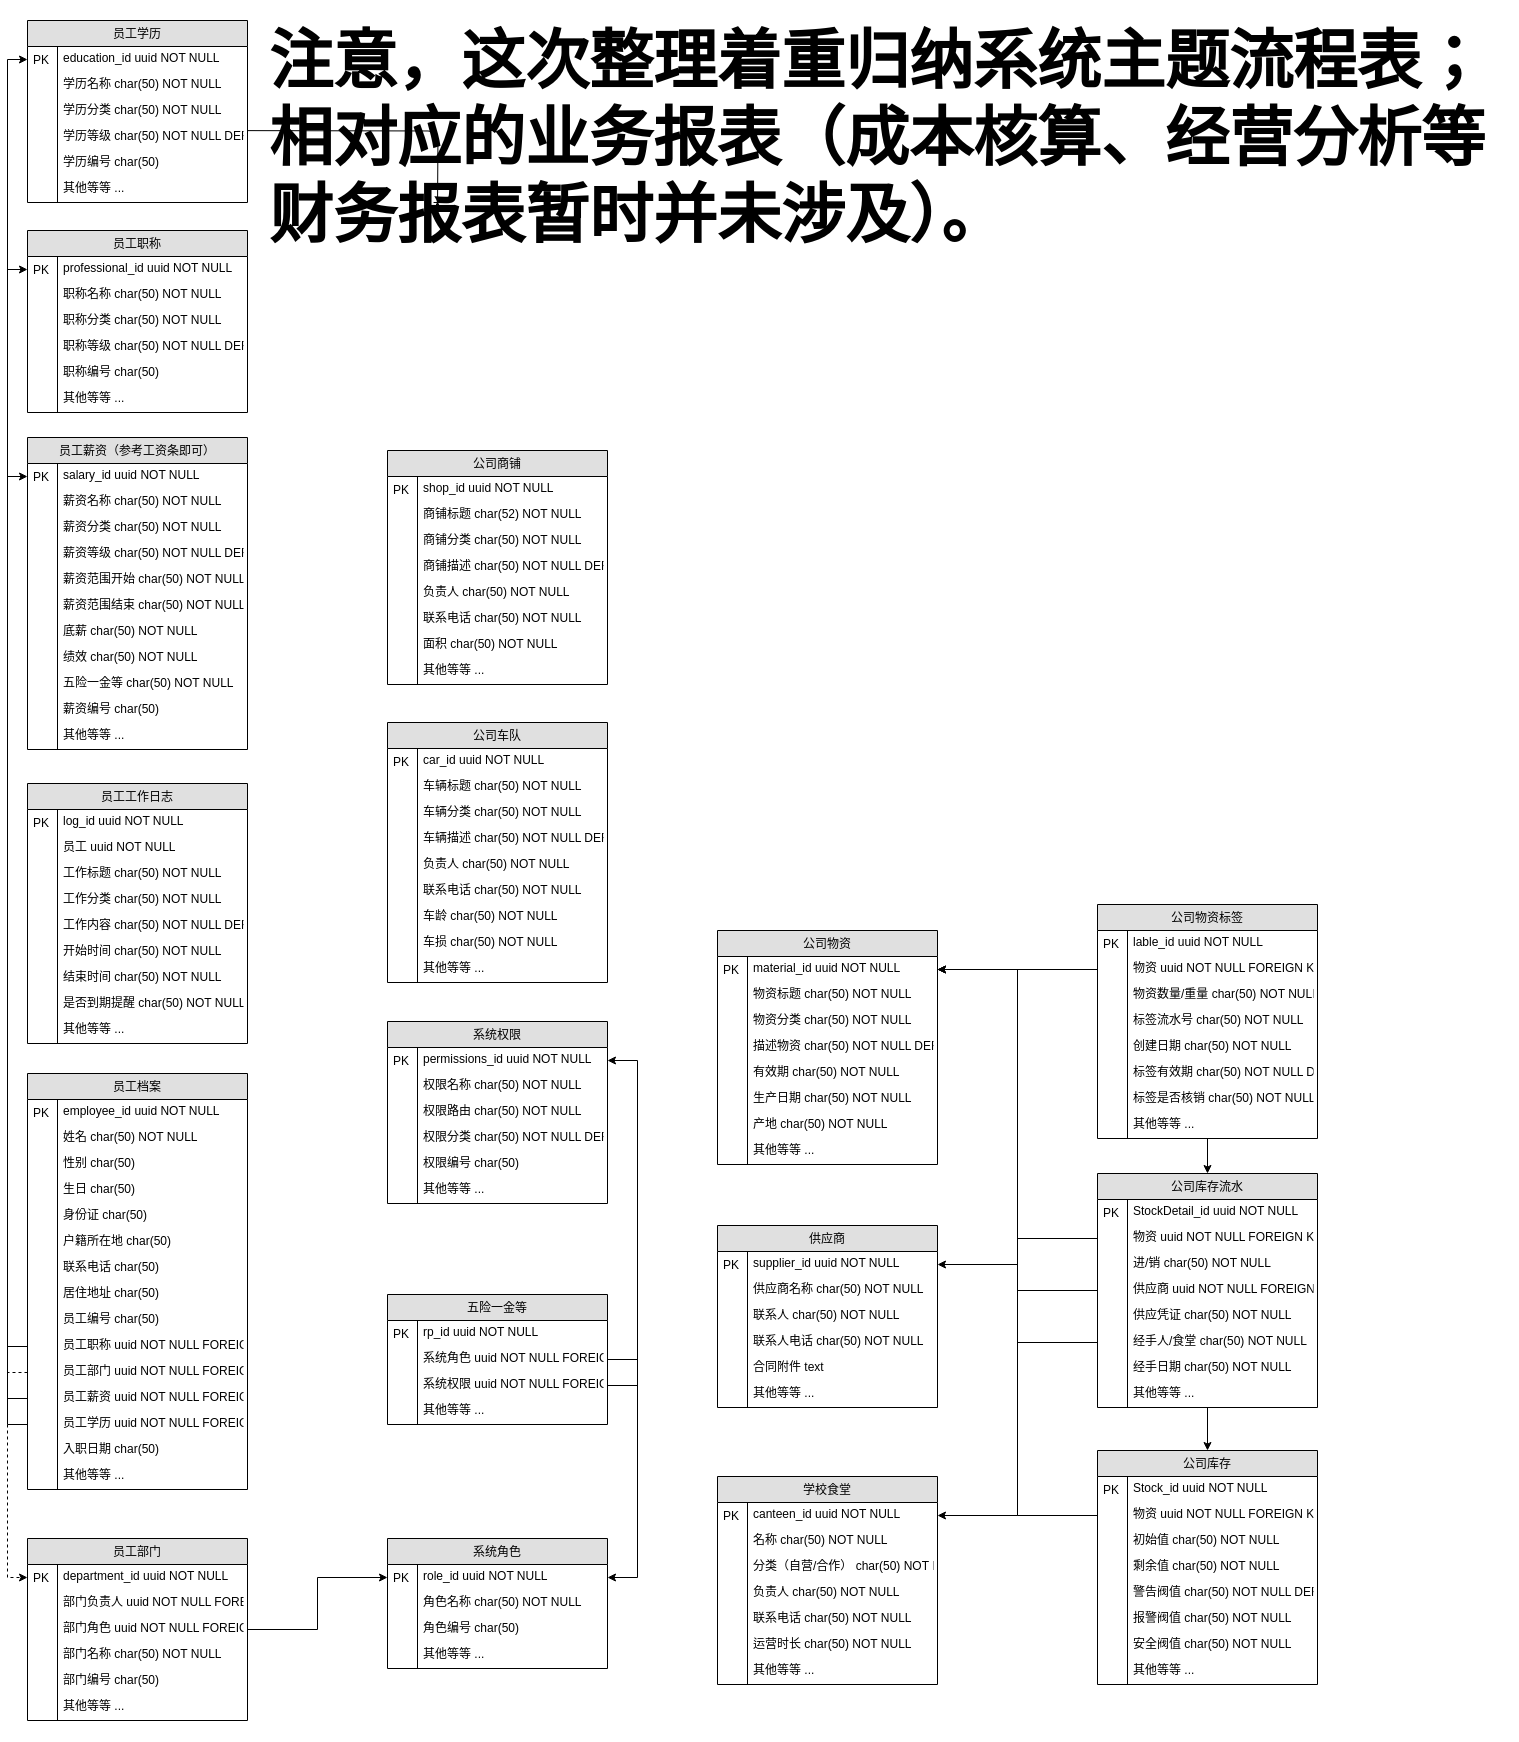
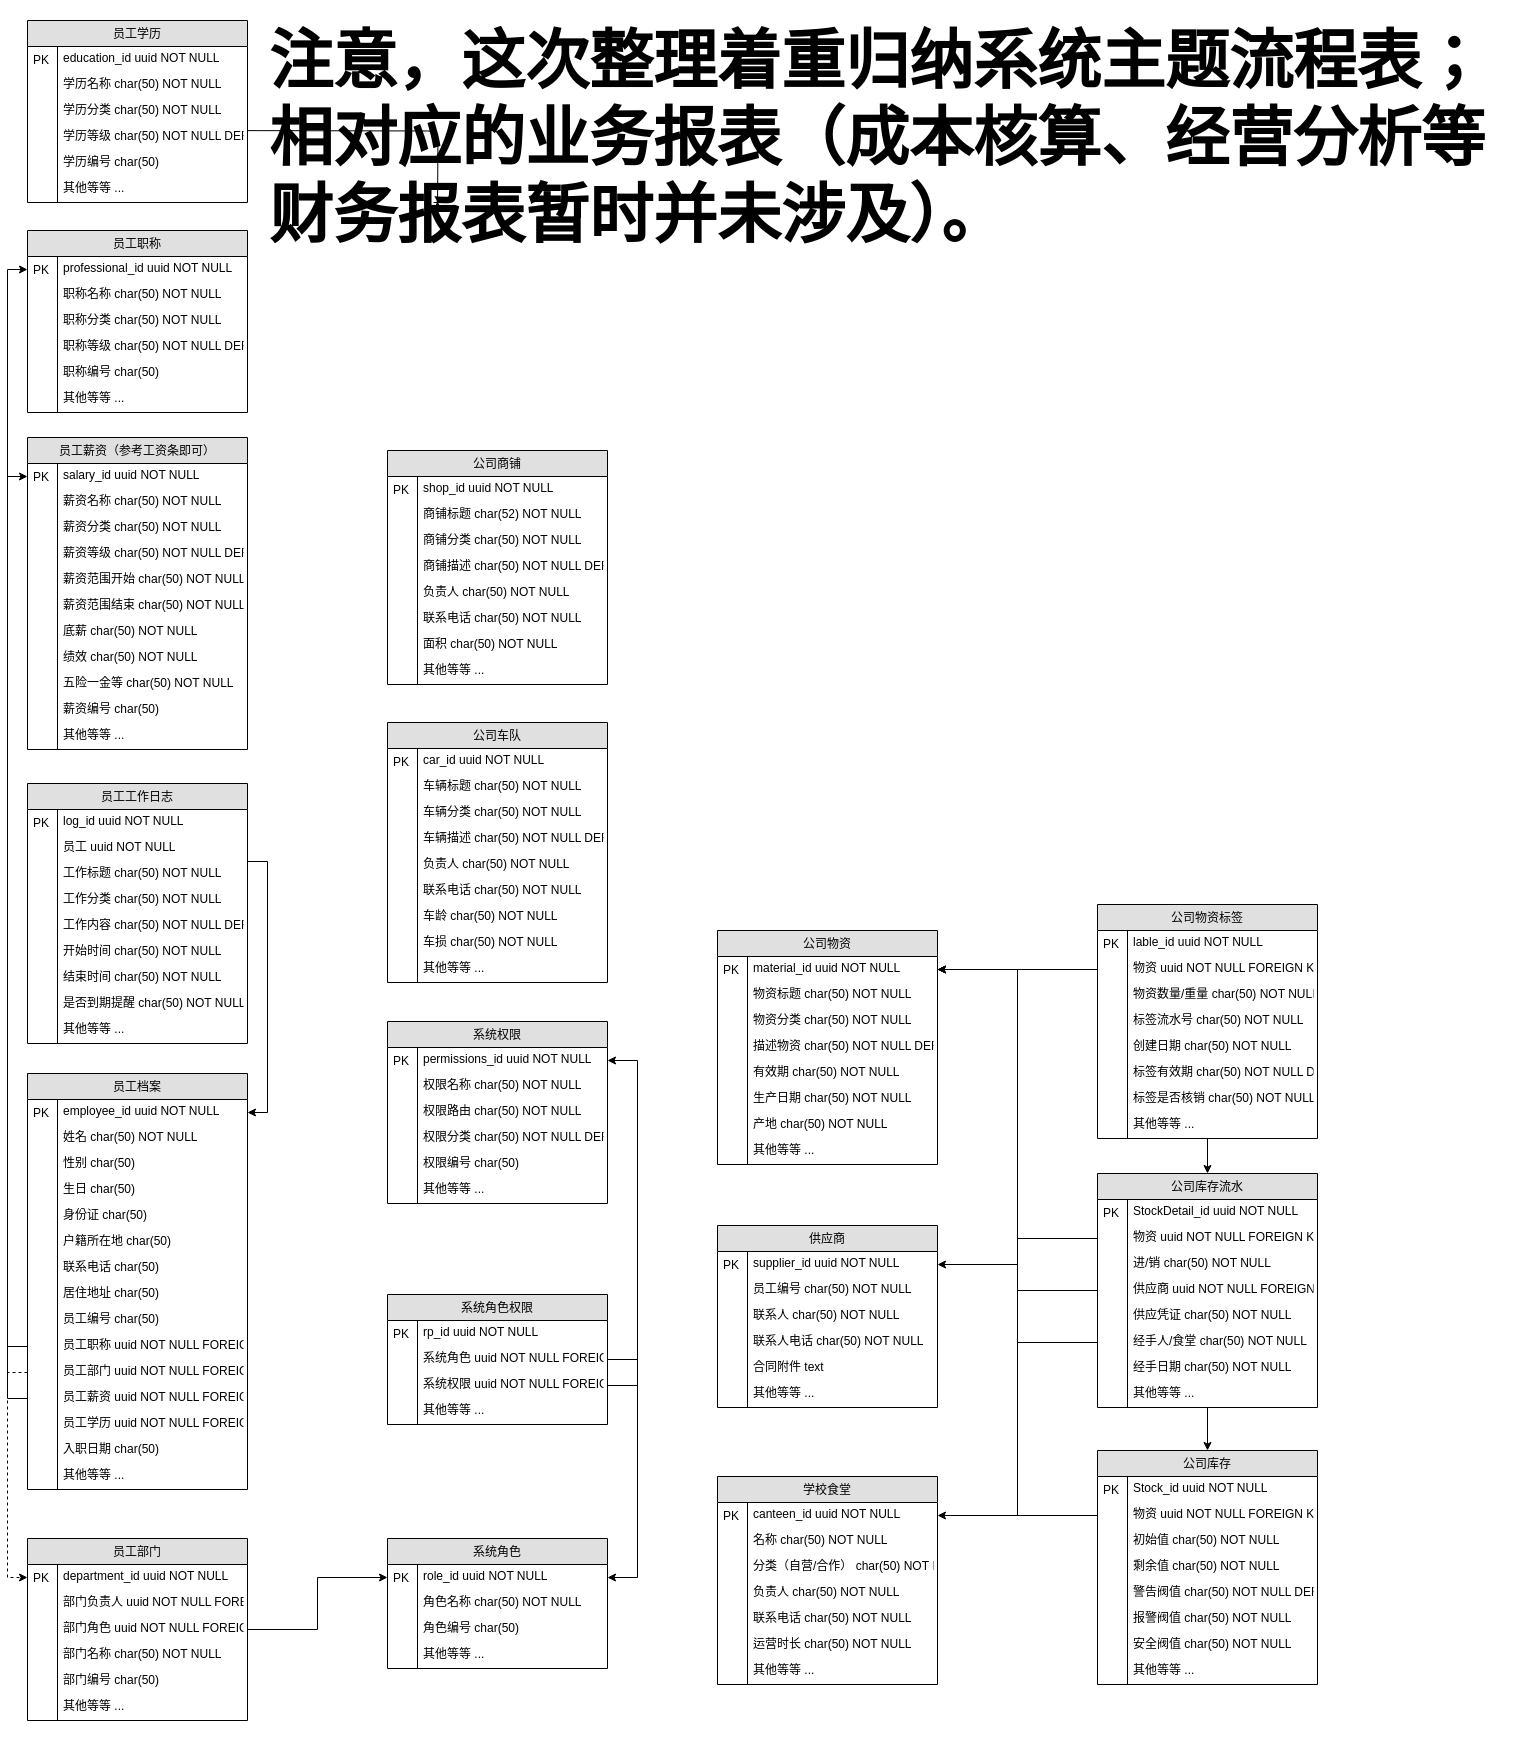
edge "员工学历 uuid NOT NULL FOREIGN KEY" -> "education_id uuid NOT NULL": removed
edge "员工 uuid NOT NULL" -> "employee_id uuid NOT NULL": added
node "供应商名称 char(50) NOT NULL": label "供应商名称 char(50) NOT NULL" -> "员工编号 char(50) NOT NULL"
node "五险一金等": label "五险一金等" -> "系统角色权限"
